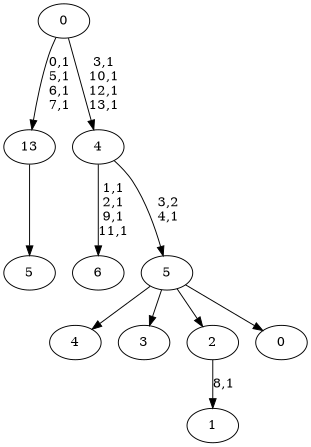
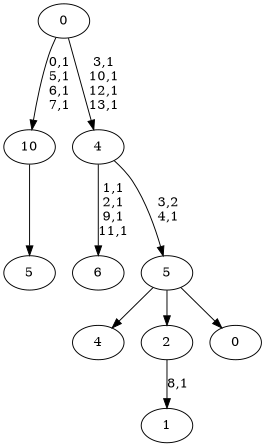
node "13": label "13" -> "10"
node "3": removed
